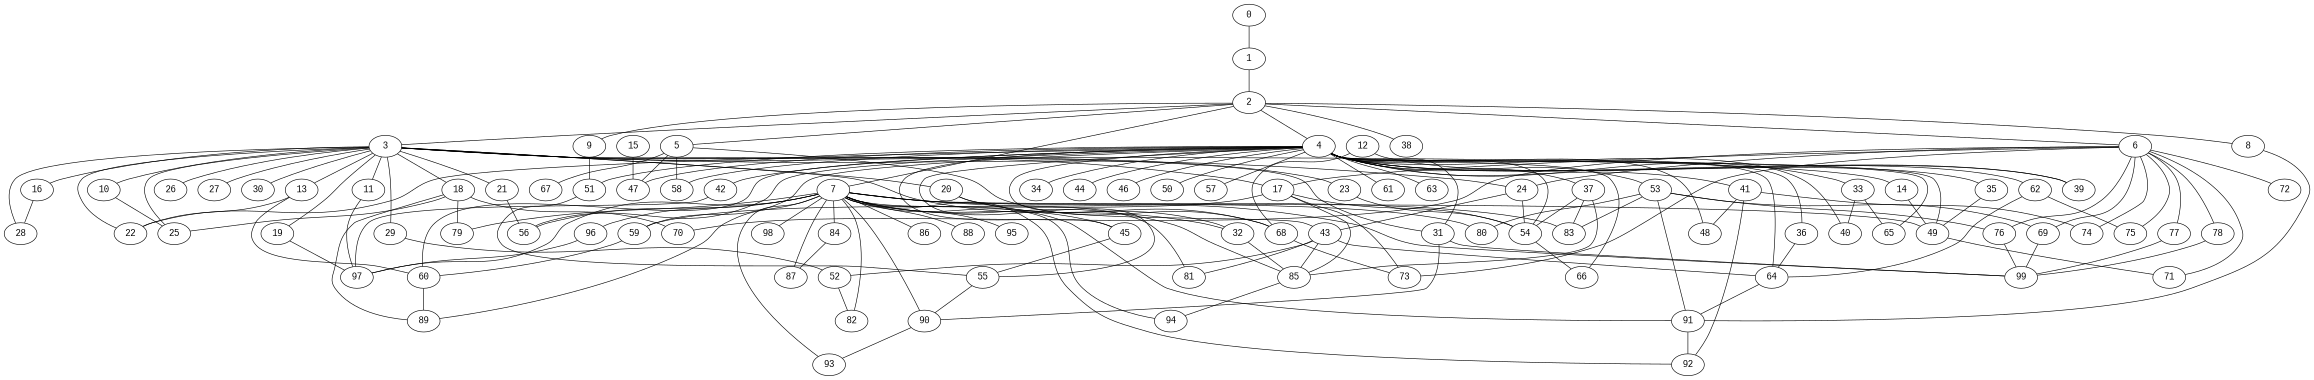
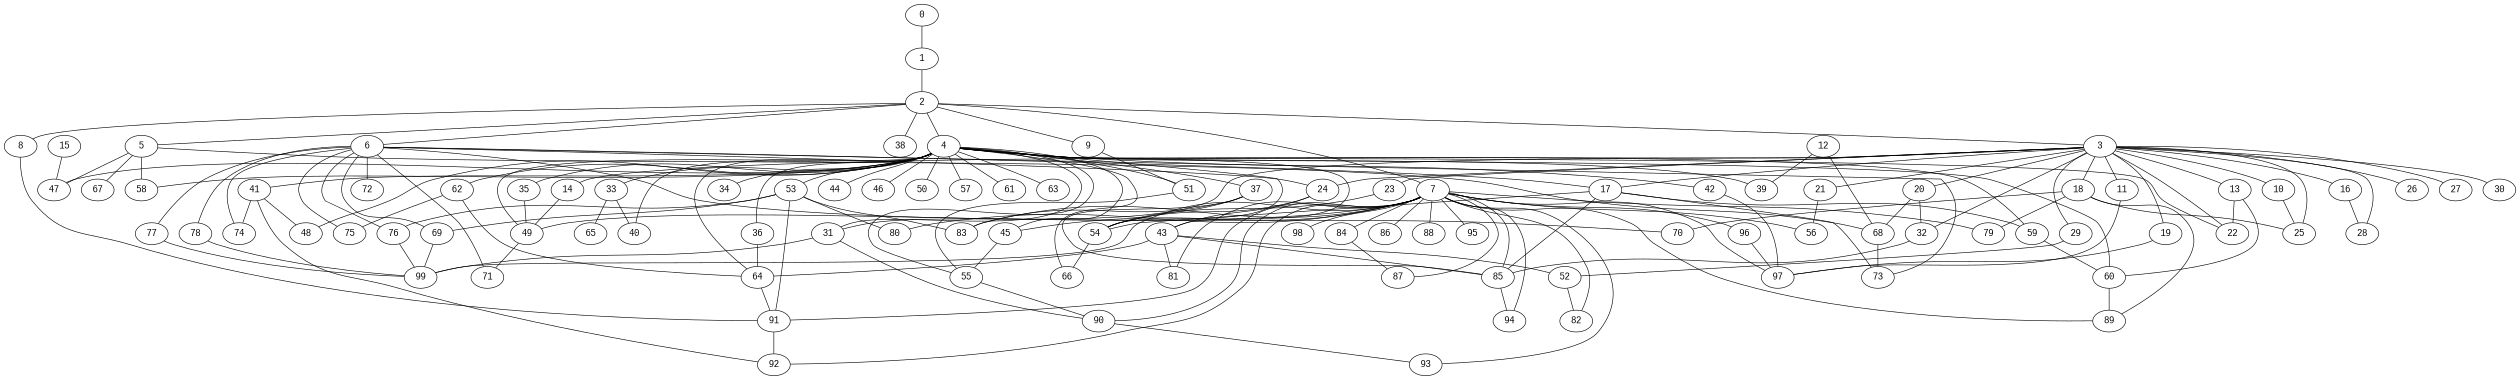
edge "4" -- "65": removed
edge "4" -- "56": removed
